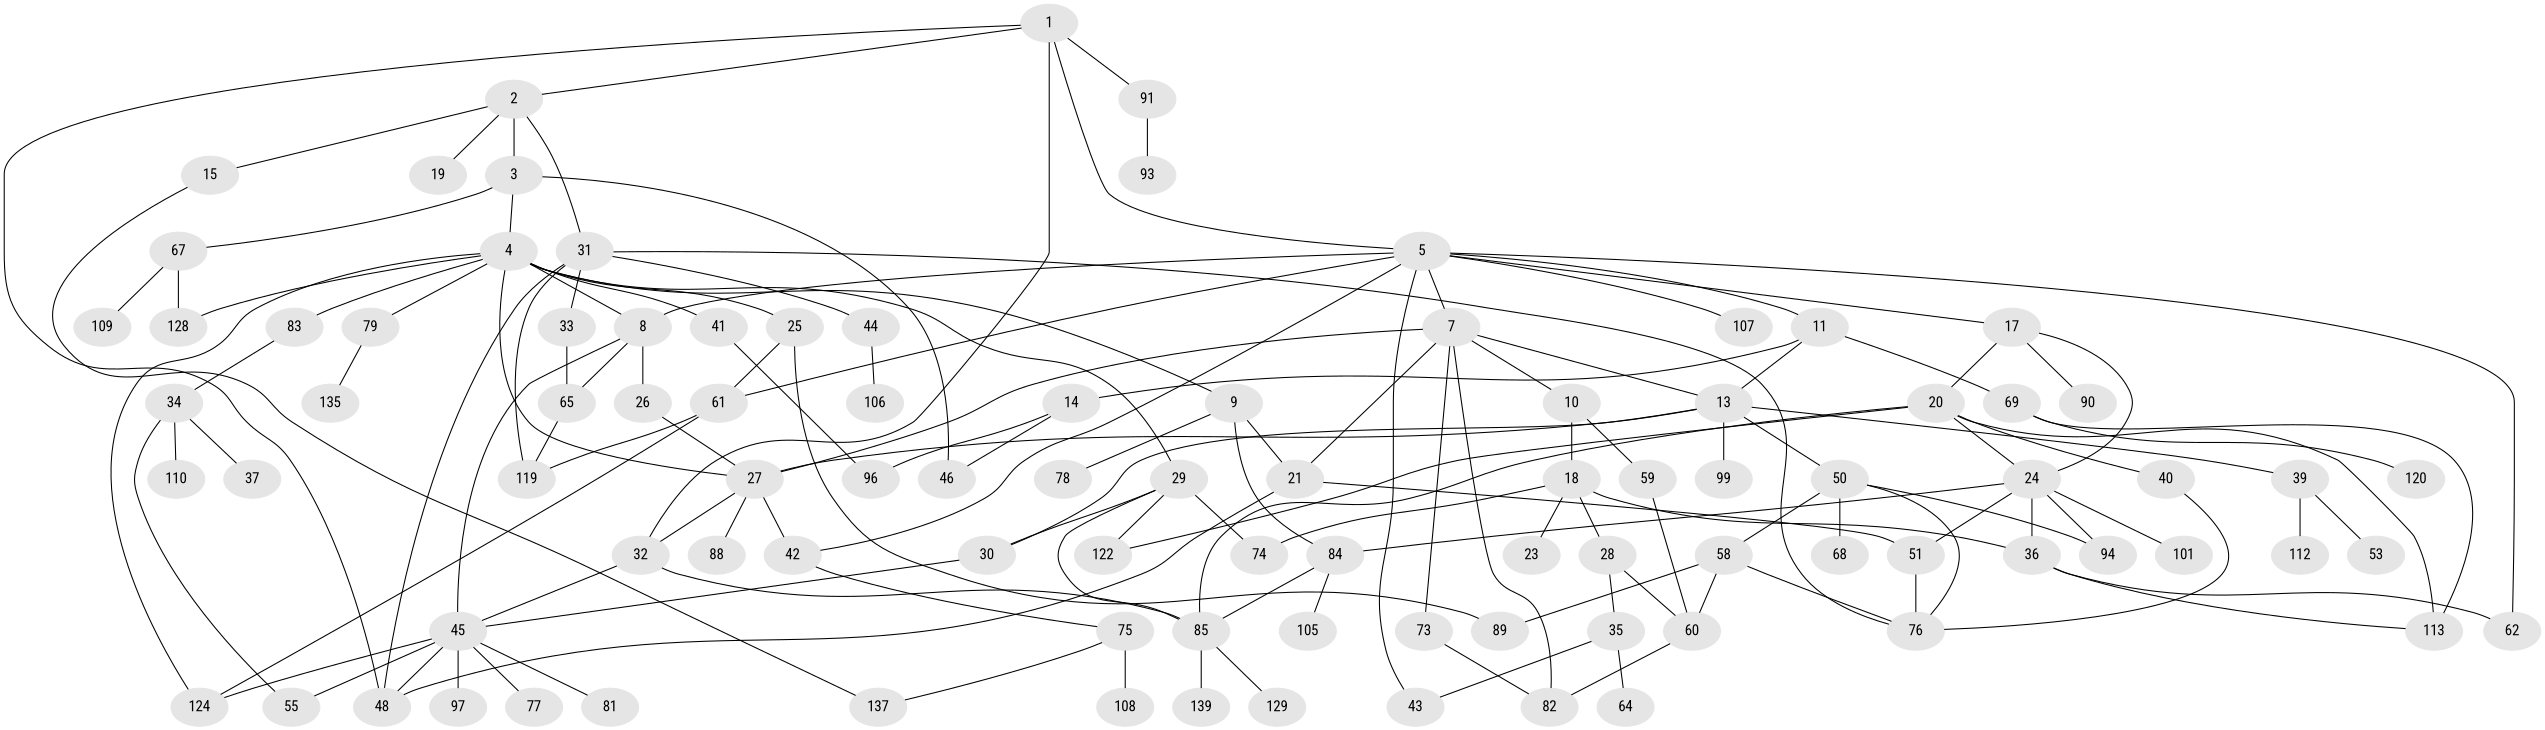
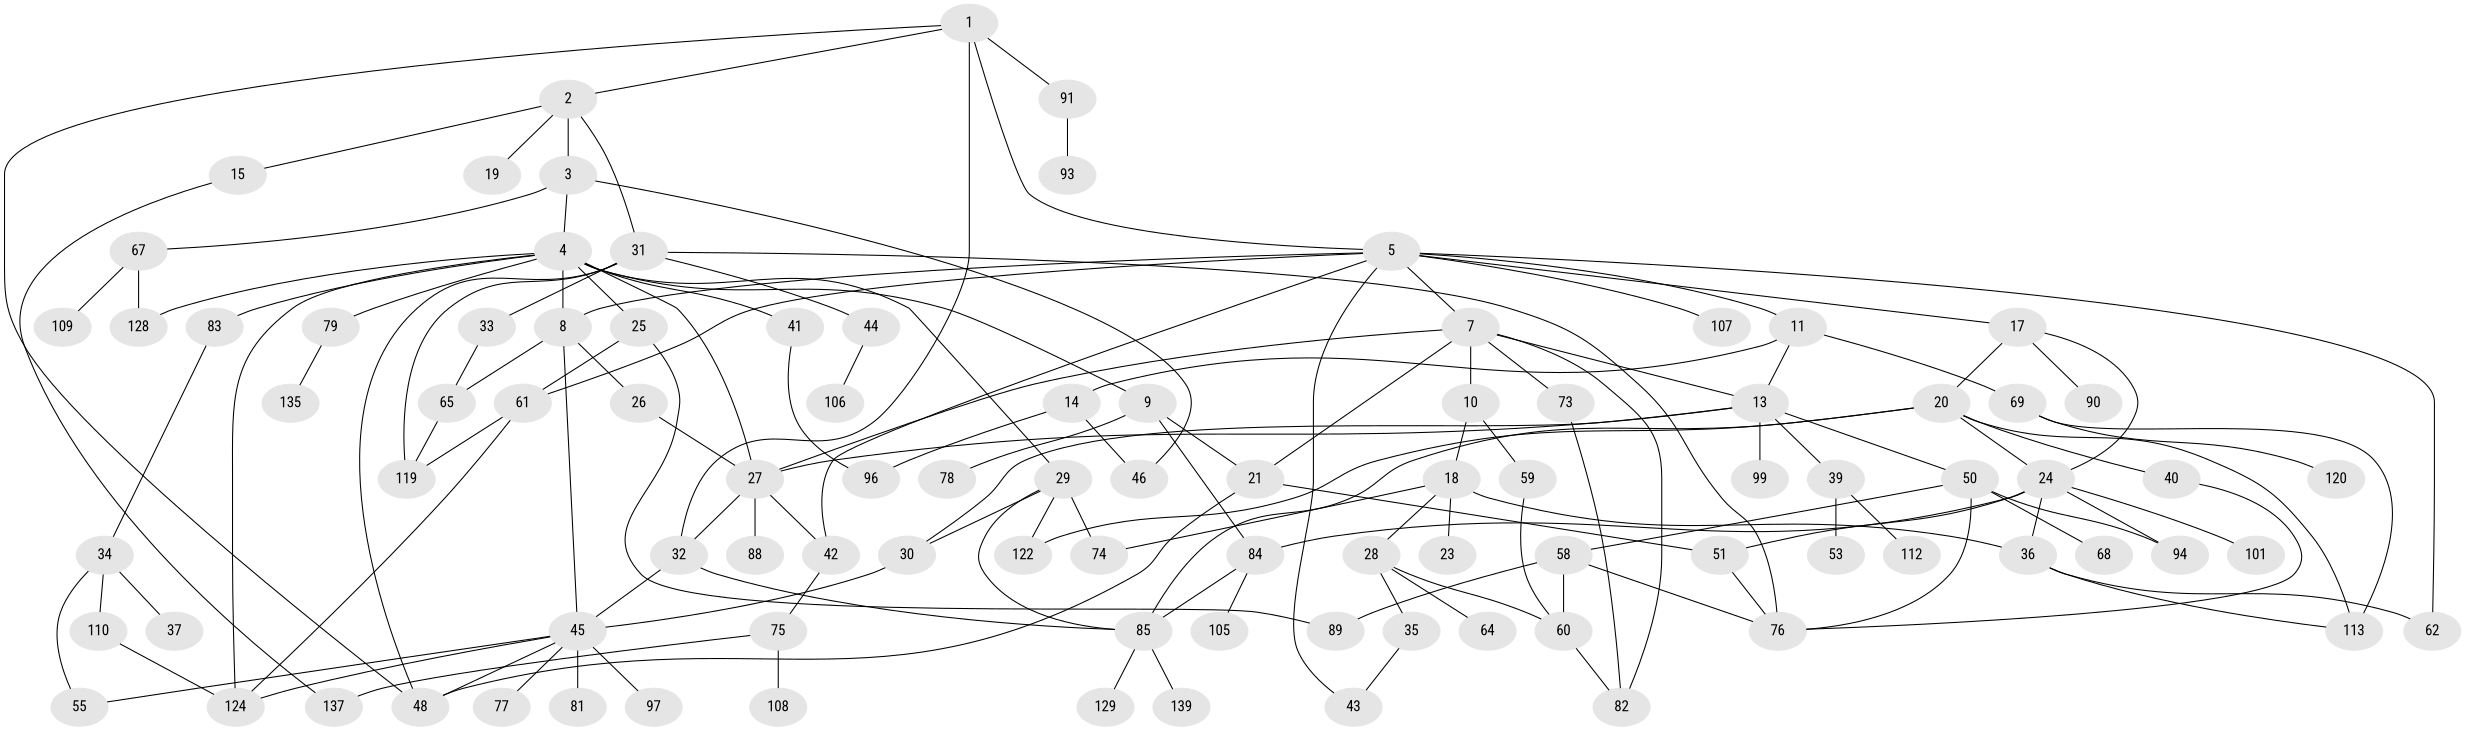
edge "35" -- "64": now "28" -- "64"
edge "110" -- "124": added
